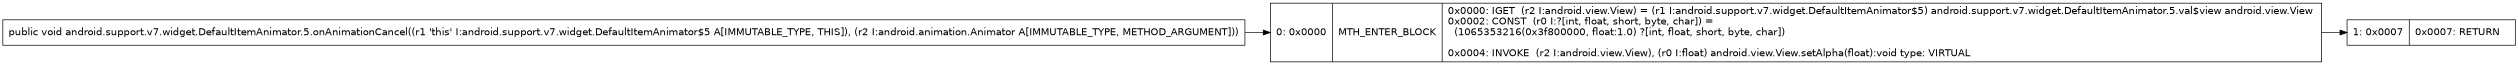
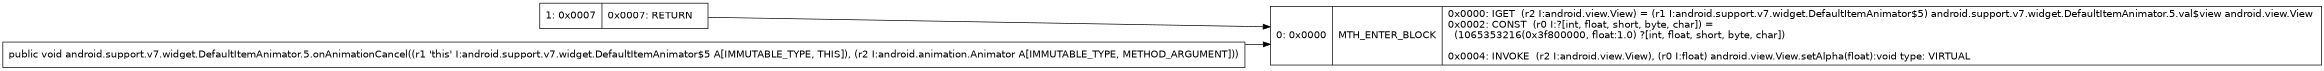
edge "0: 0x0000" -> "1: 0x0007": reversed
